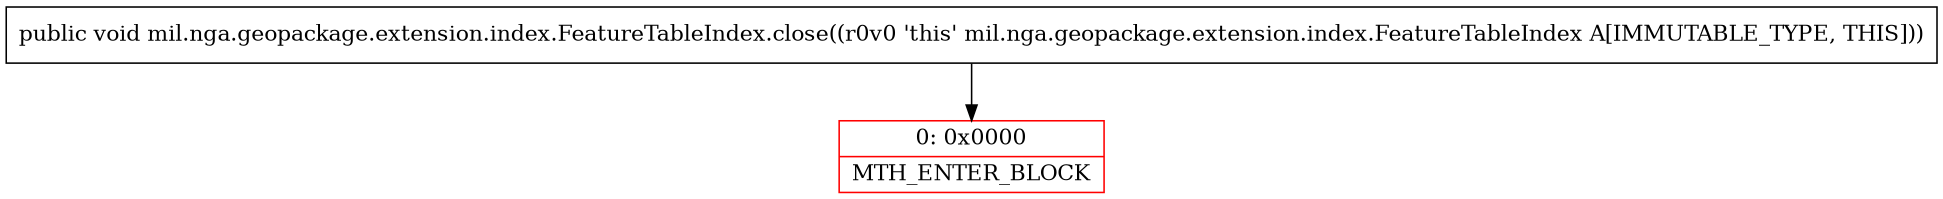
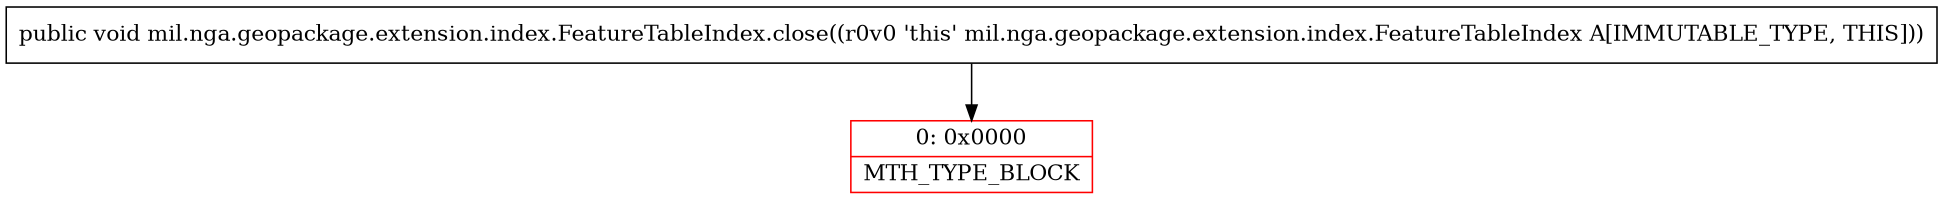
node "0: 0x0000": text "MTH_ENTER_BLOCK" -> "MTH_TYPE_BLOCK"
